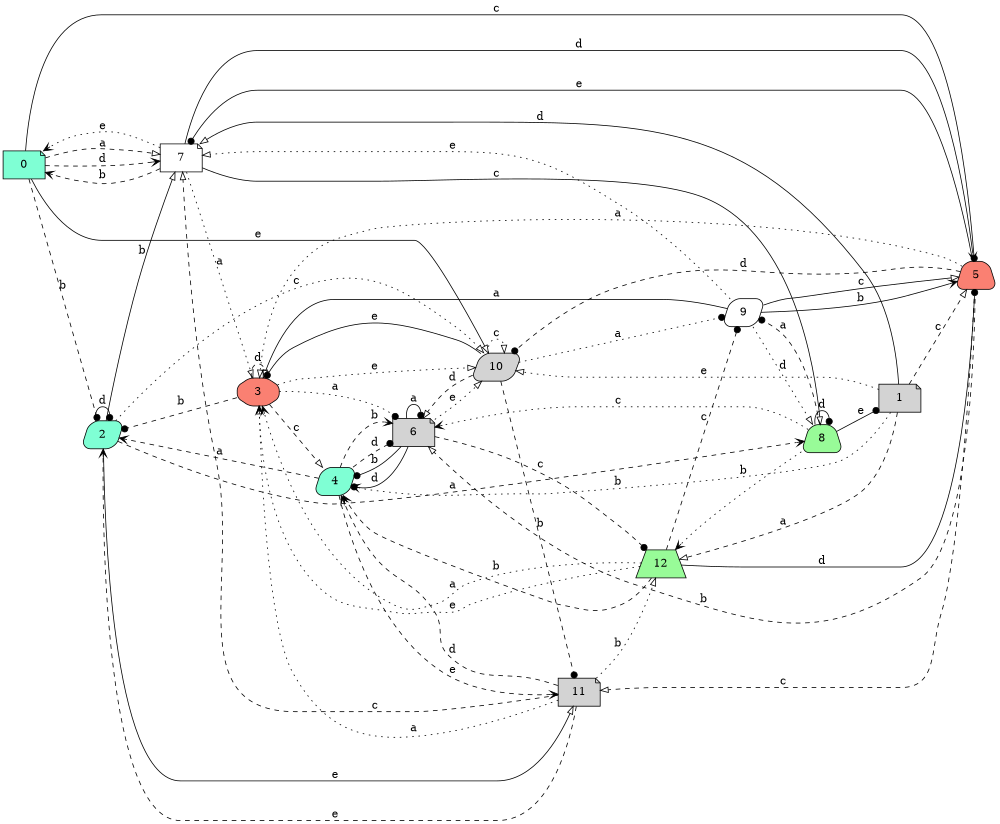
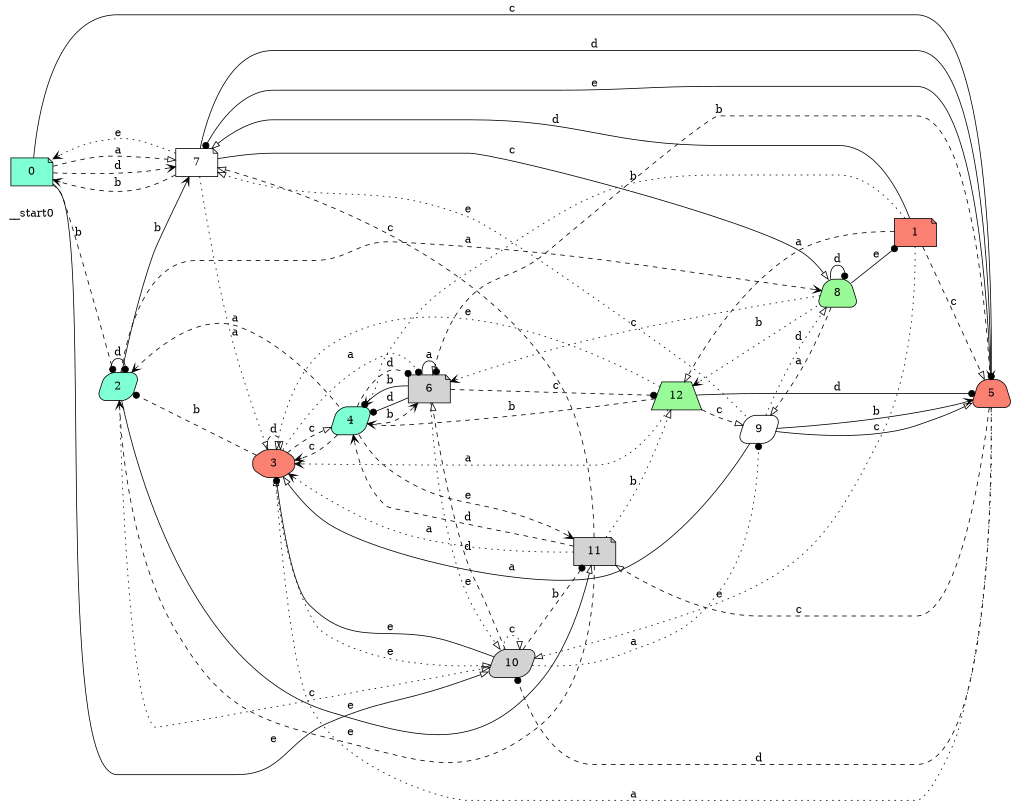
node "__start0": added
edge "2" -> "7": arrowhead onormal -> vee
edge "8" -> "9": arrowhead dot -> onormal
node "1": fillcolor lightgrey -> salmon
edge "12" -> "9": arrowhead dot -> onormal
edge "4" -> "3": added, label "c"
